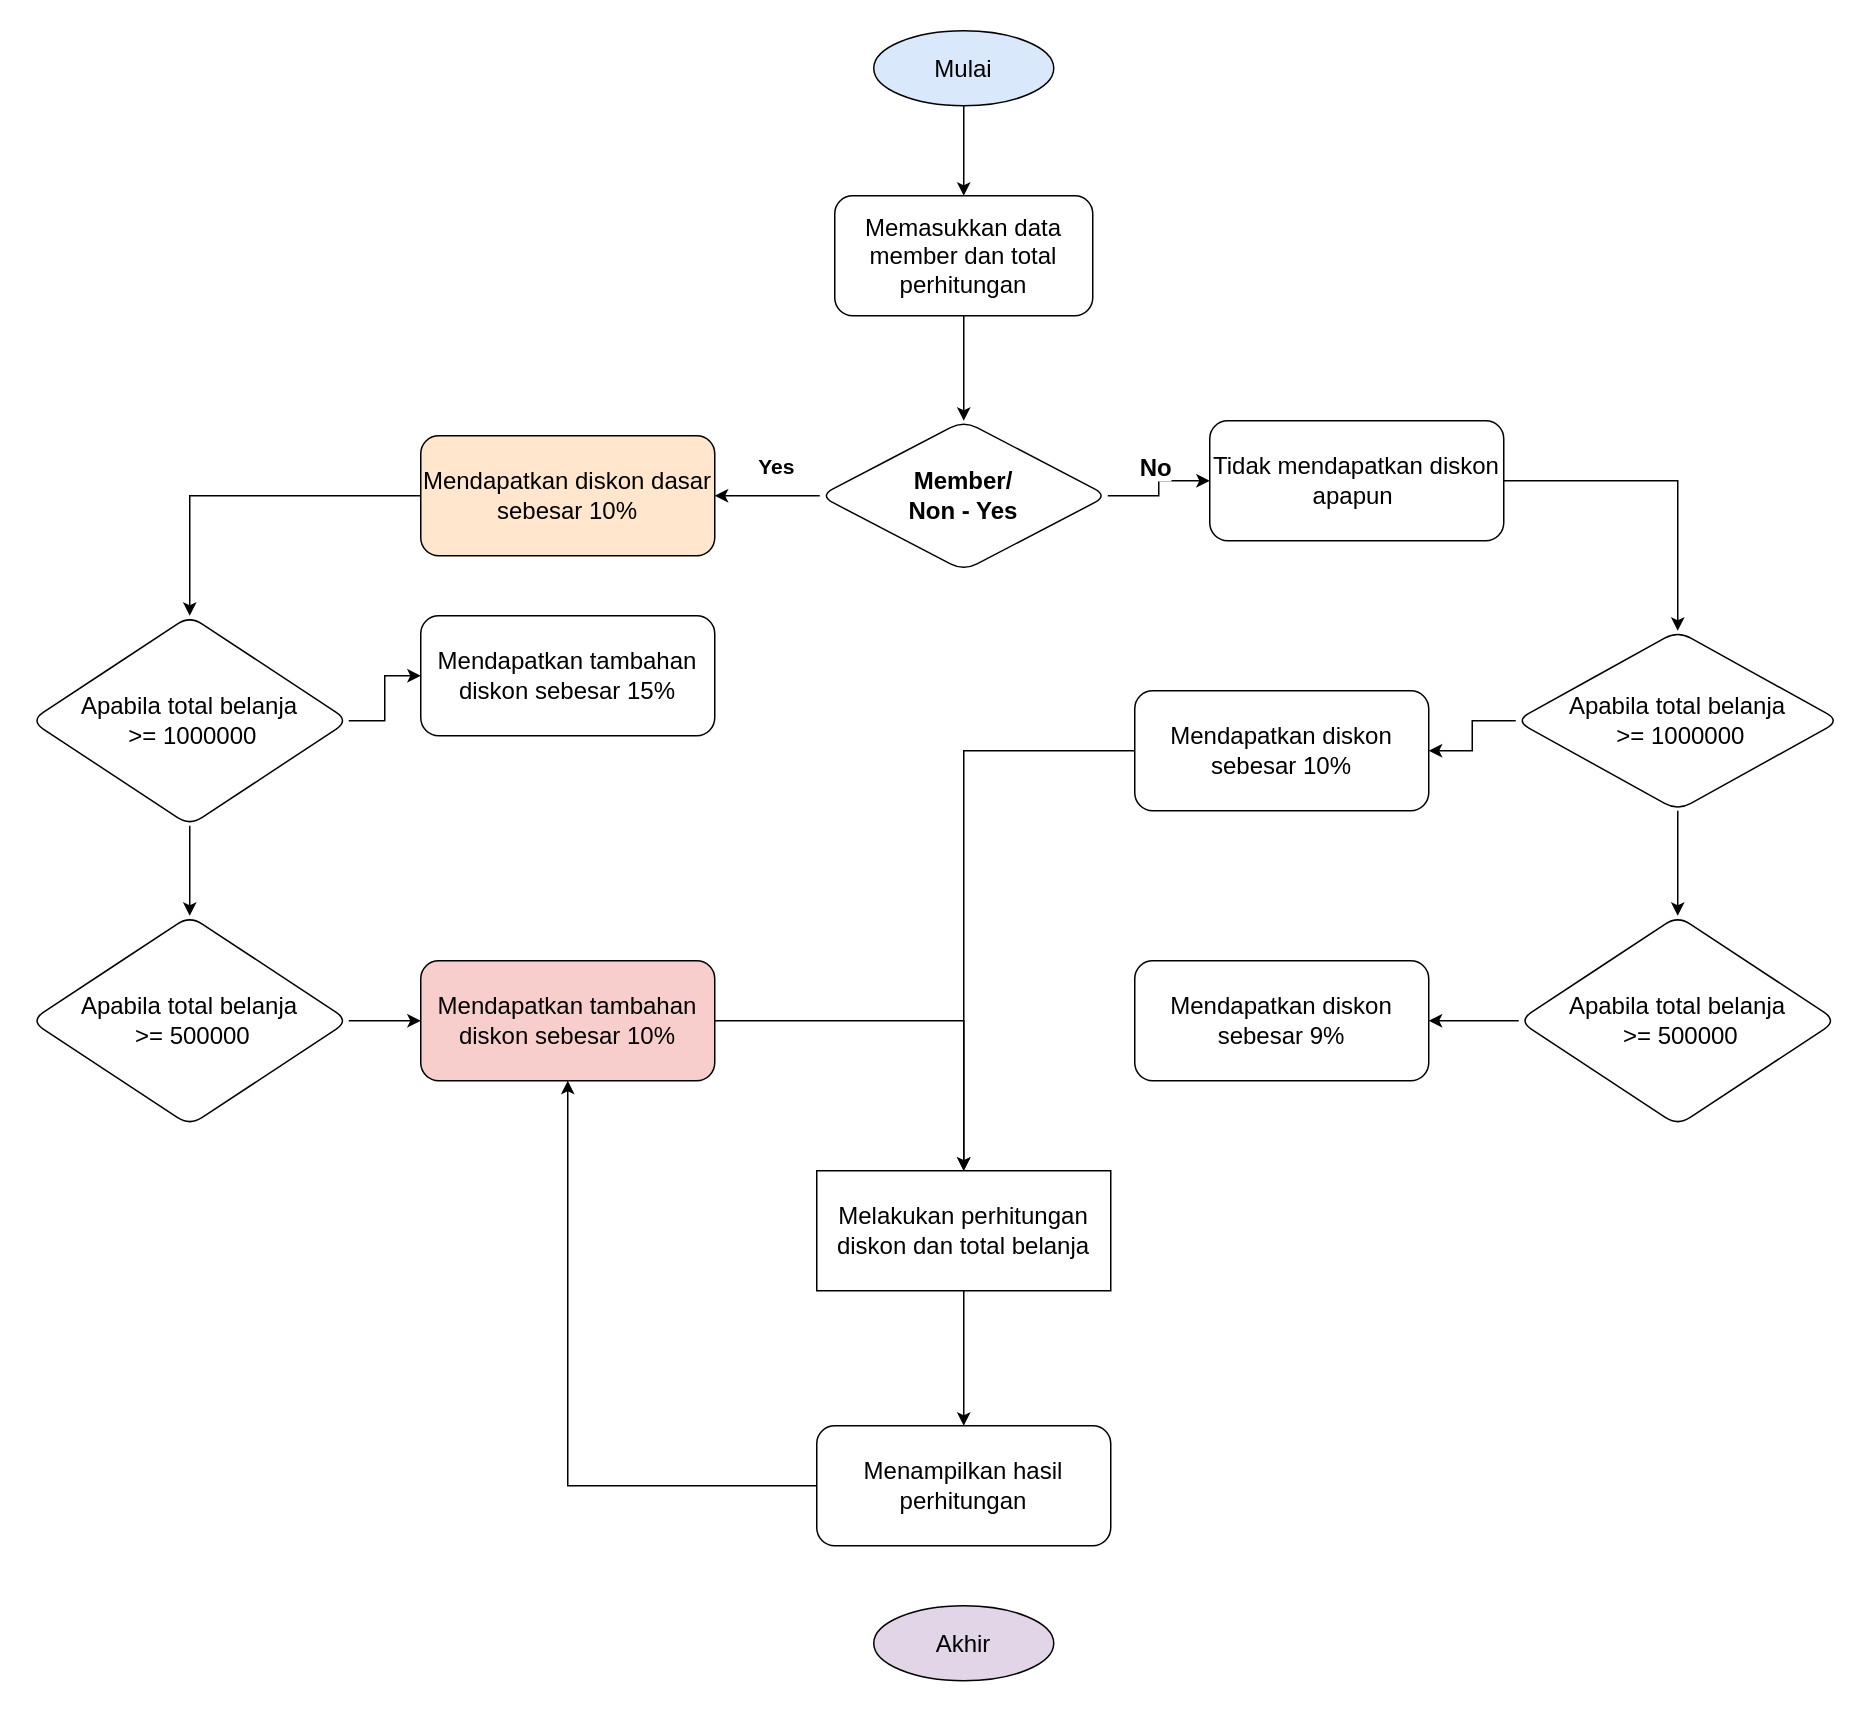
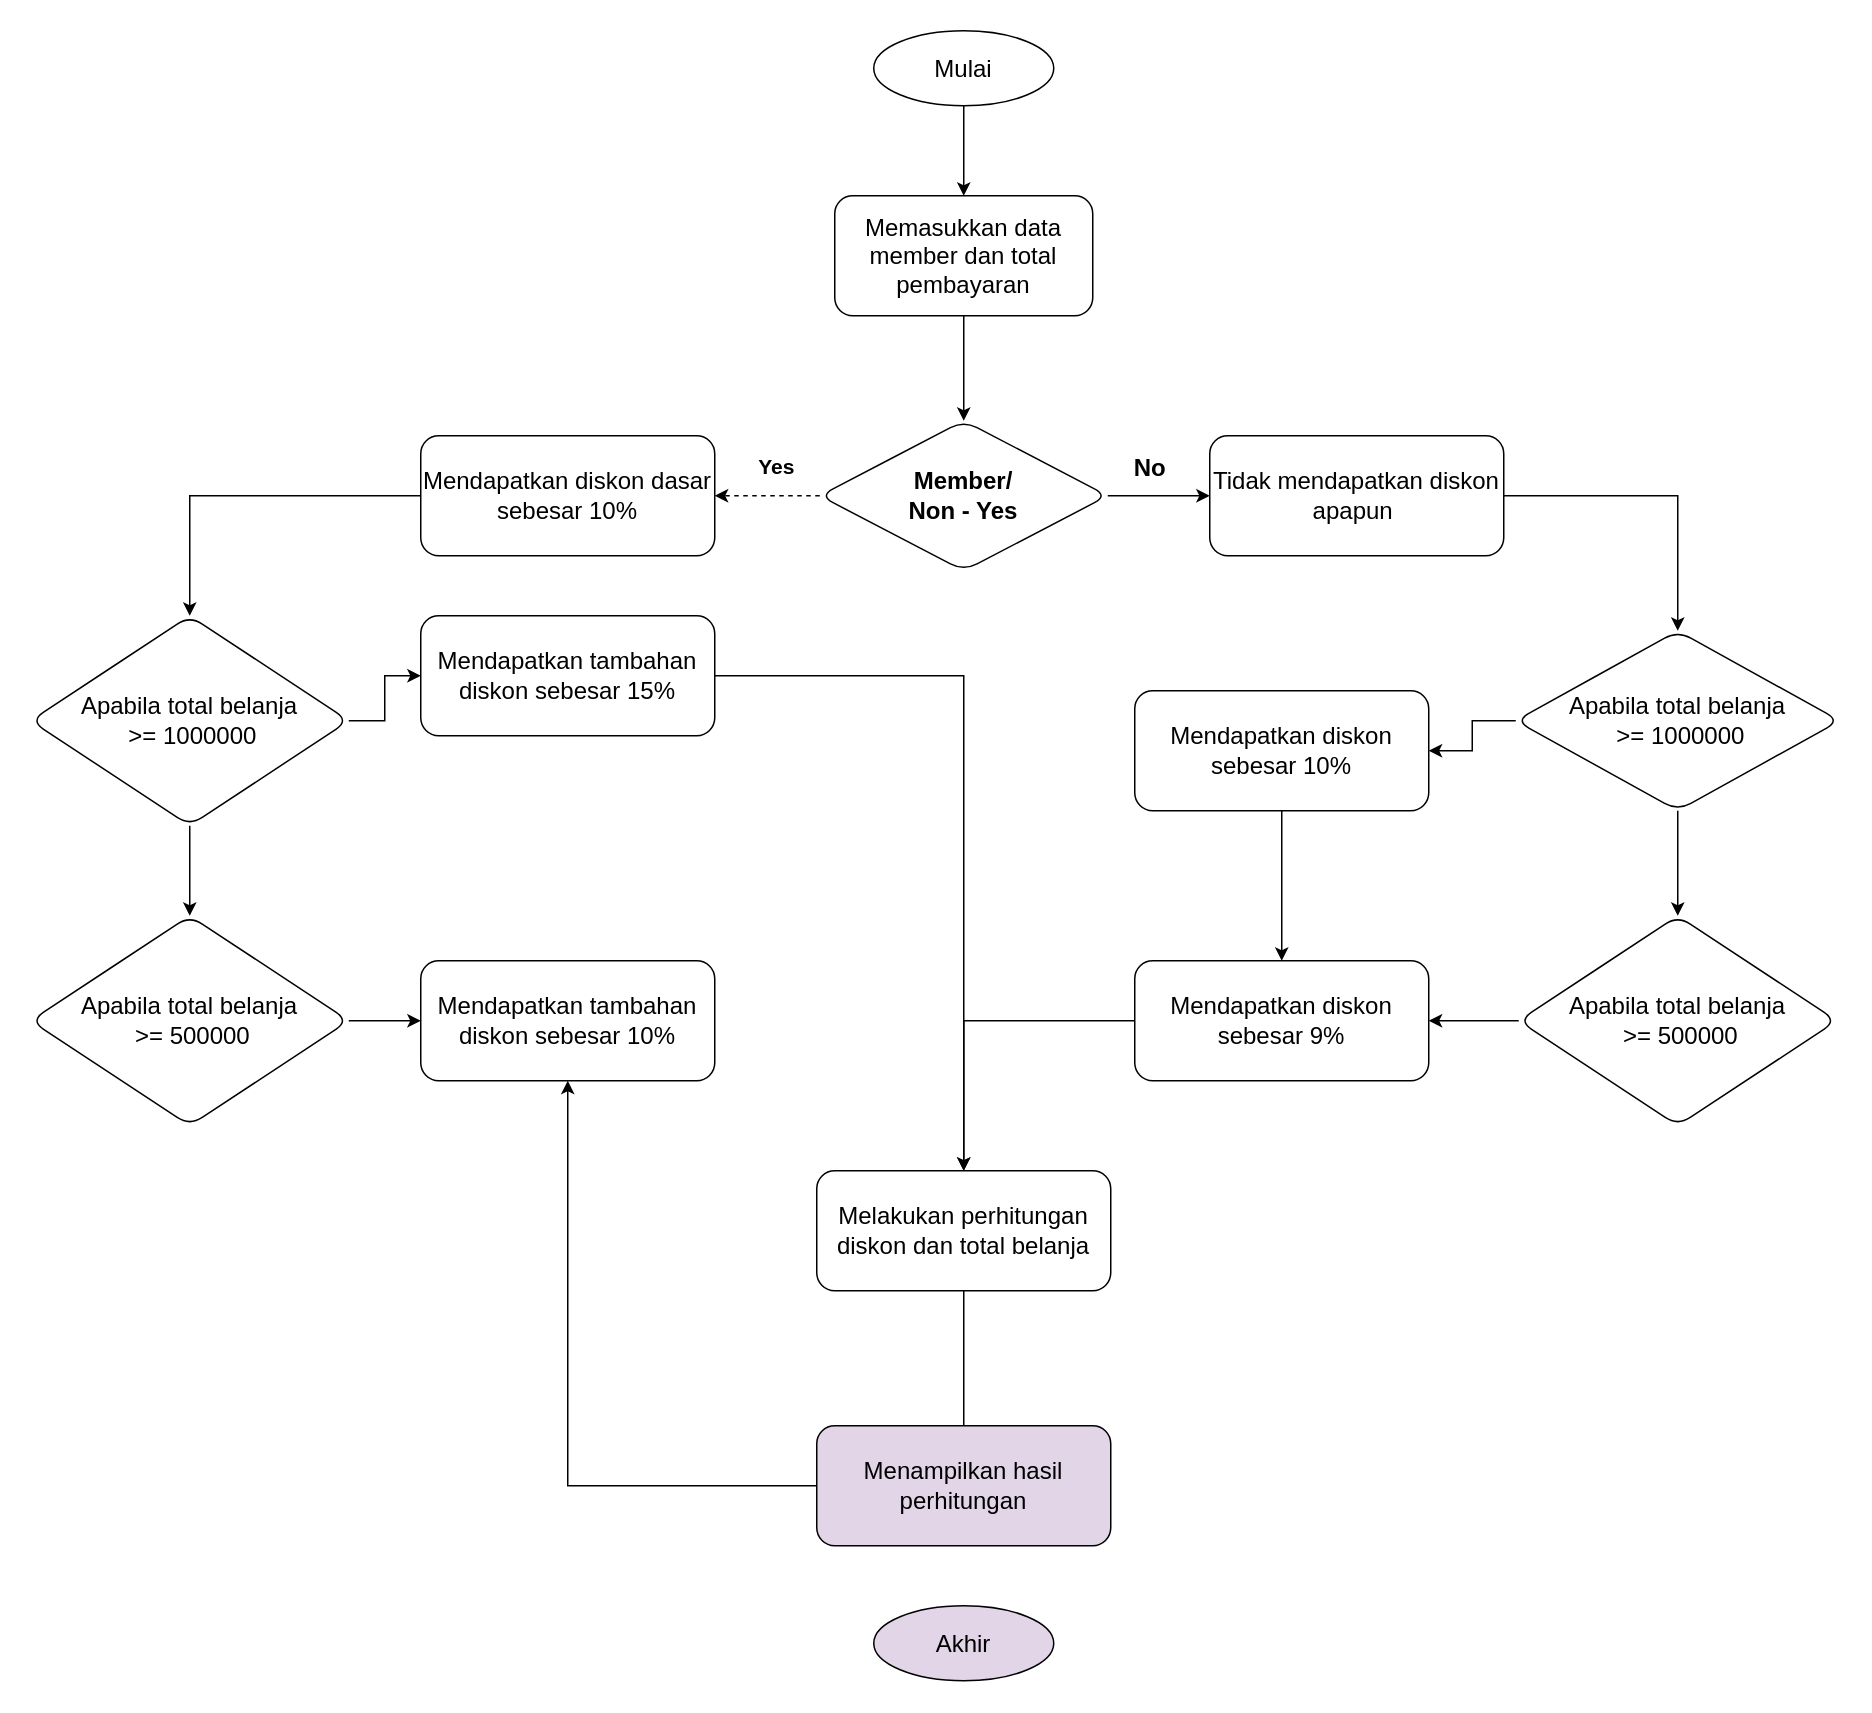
node "Mulai": fillcolor #dae8fc -> #ffffff
node "Memasukkan data member dan total perhitungan": label "Memasukkan data member dan total perhitungan" -> "Memasukkan data member dan total pembayaran"
node "Tidak mendapatkan diskon apapun": moved (1357, 481) -> (1357, 496)
node "Mendapatkan diskon dasar sebesar 10%": fillcolor #ffe6cc -> #ffffff
edge "Member/ Non - Yes" -> "Mendapatkan diskon dasar sebesar 10%": style solid -> dashed
edge "Mendapatkan tambahan diskon sebesar 15%" -> "Melakukan perhitungan diskon dan total belanja": added
edge "Mendapatkan diskon sebesar 10%" -> "Melakukan perhitungan diskon dan total belanja": now "Mendapatkan diskon sebesar 10%" -> "Mendapatkan diskon sebesar 9%"
node "Mendapatkan tambahan diskon sebesar 10%": fillcolor #f8cecc -> #ffffff
edge "Mendapatkan tambahan diskon sebesar 10%" -> "Melakukan perhitungan diskon dan total belanja": removed
edge "Mendapatkan diskon sebesar 9%" -> "Melakukan perhitungan diskon dan total belanja": added
node "Melakukan perhitungan diskon dan total belanja": shape rectangle -> rounded rectangle
edge "Melakukan perhitungan diskon dan total belanja" -> "Menampilkan hasil perhitungan": arrowhead classic -> none
node "Menampilkan hasil perhitungan": fillcolor #ffffff -> #e1d5e7
